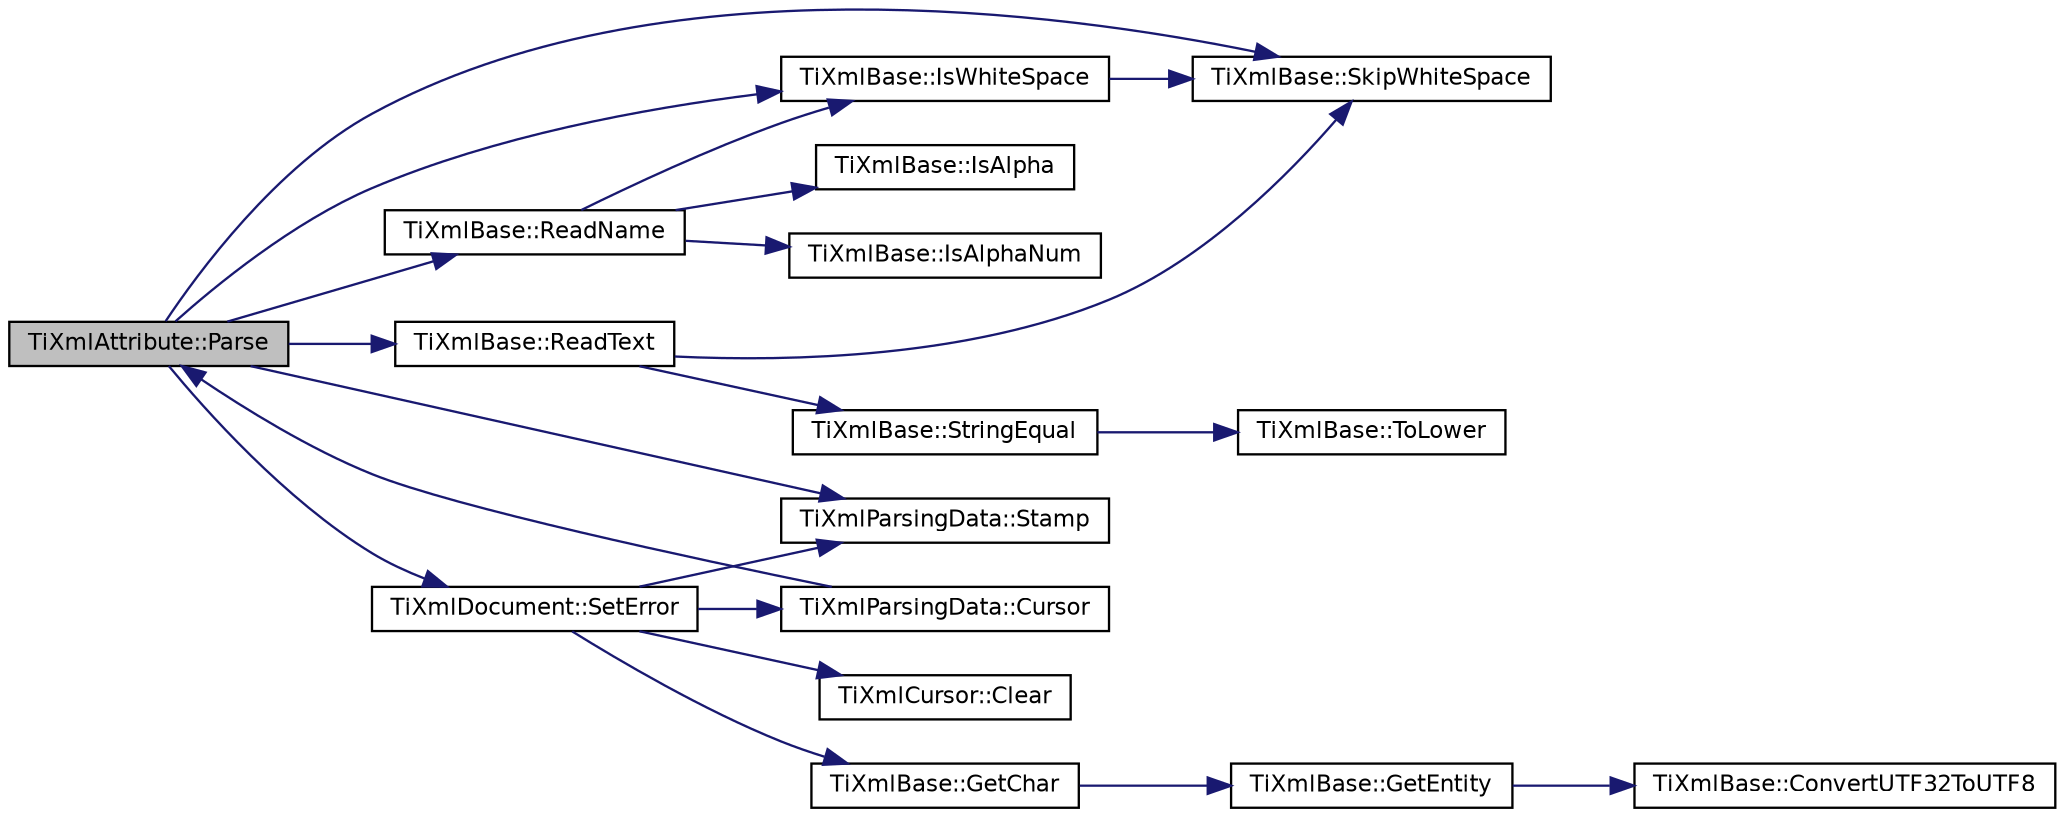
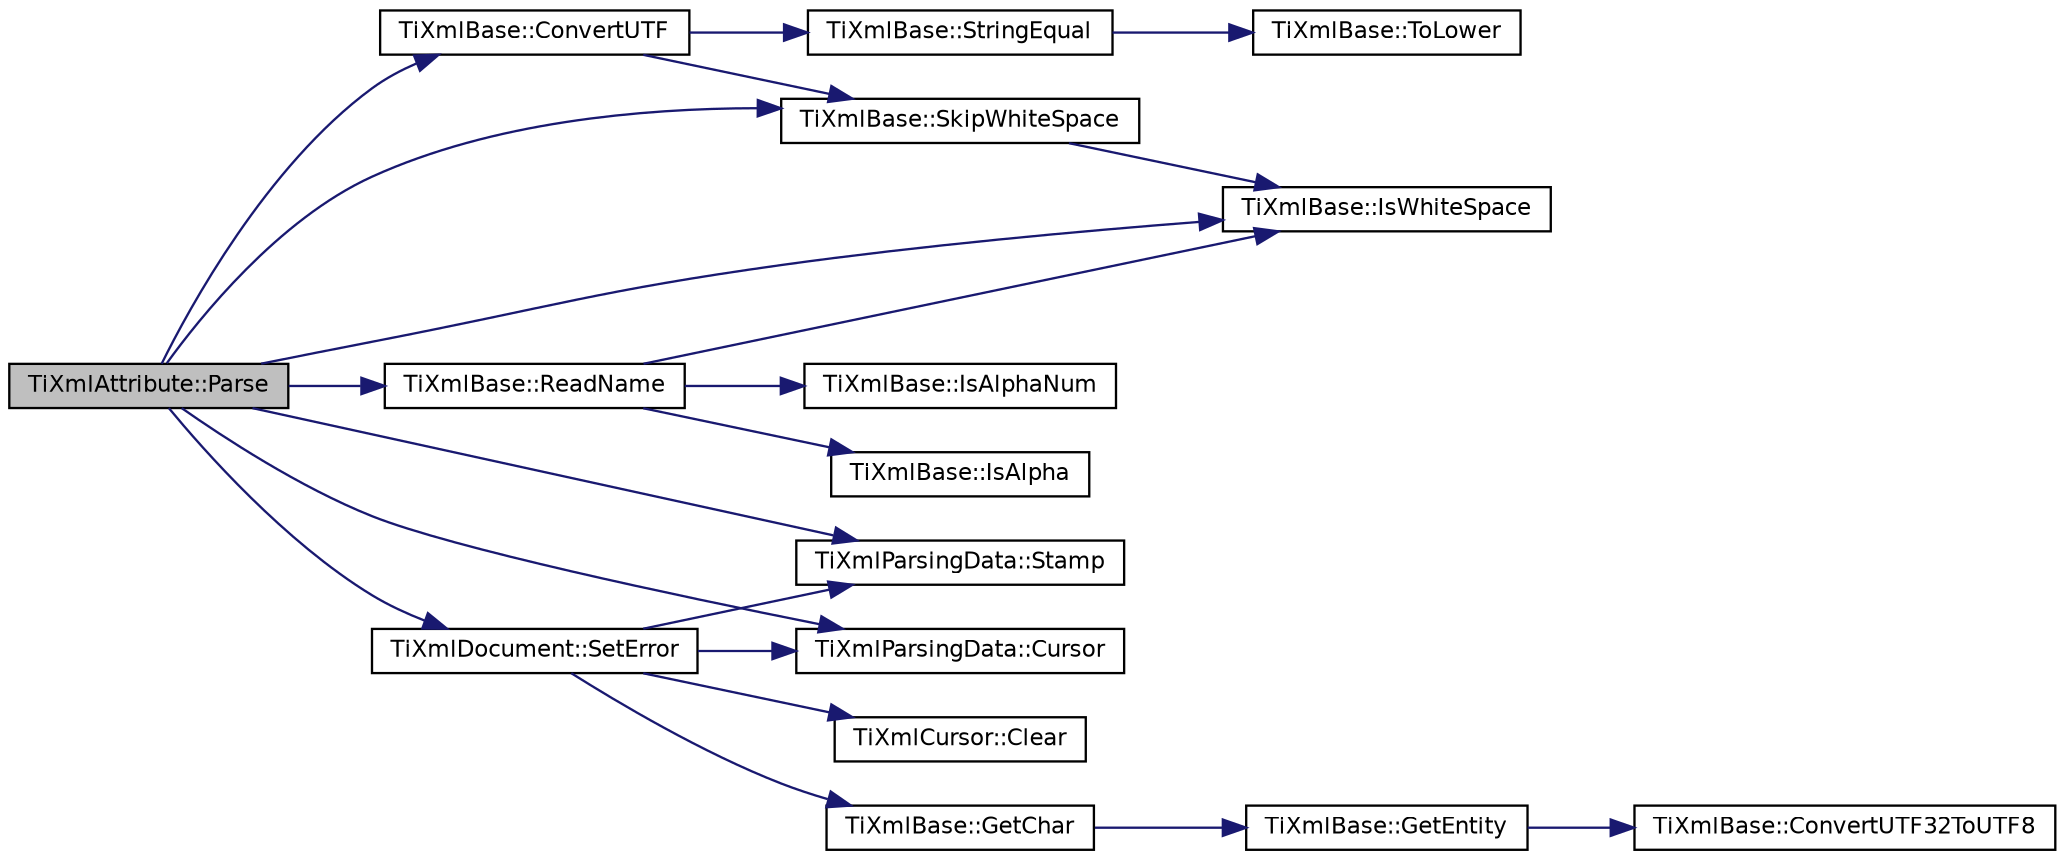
edge "TiXmlBase::IsWhiteSpace" -> "TiXmlBase::SkipWhiteSpace": reversed
node "TiXmlBase::ReadText": label "TiXmlBase::ReadText" -> "TiXmlBase::ConvertUTF"
edge "TiXmlParsingData::Cursor" -> "TiXmlAttribute::Parse": reversed
